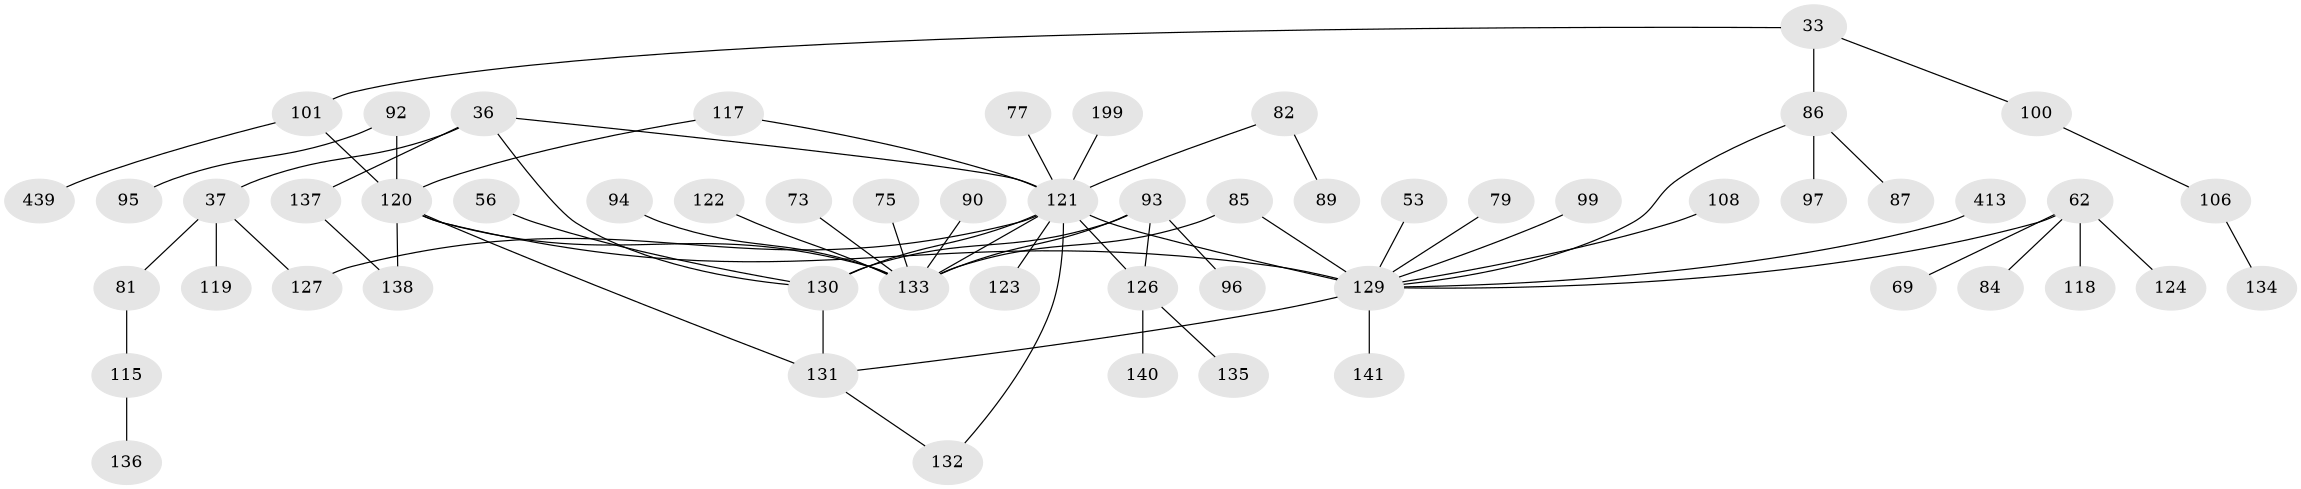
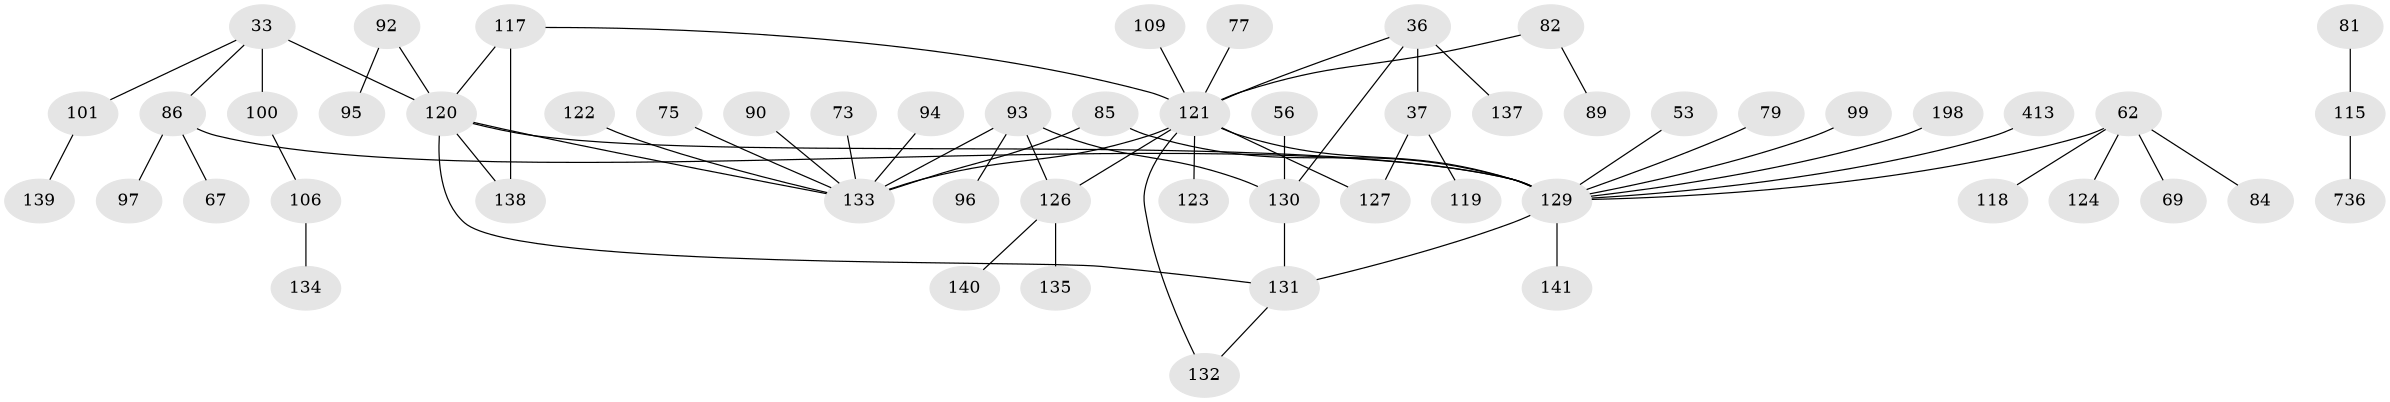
node "199": label "199" -> "109"
edge "101" -- "120": now "33" -- "120"
node "439": label "439" -> "139"
node "108": label "108" -> "198"
node "87": label "87" -> "67"
edge "121" -- "130": removed
edge "37" -- "81": removed
edge "137" -- "138": now "117" -- "138"
node "136": label "136" -> "736"
